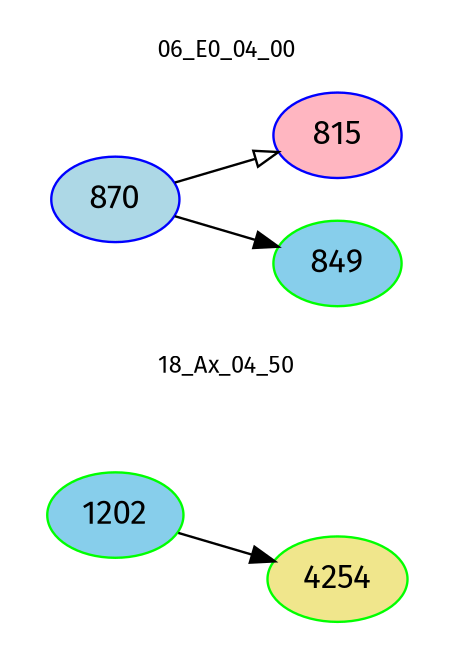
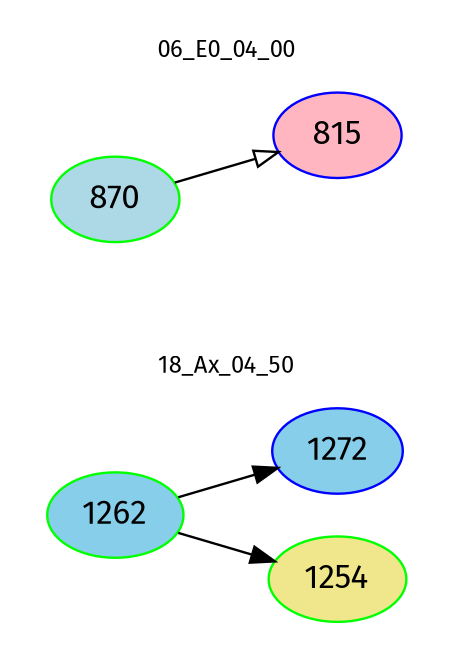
node "870": color blue -> green
node "849": removed
node "1272": added
node "1202": label "1202" -> "1262"
node "4254": label "4254" -> "1254"
